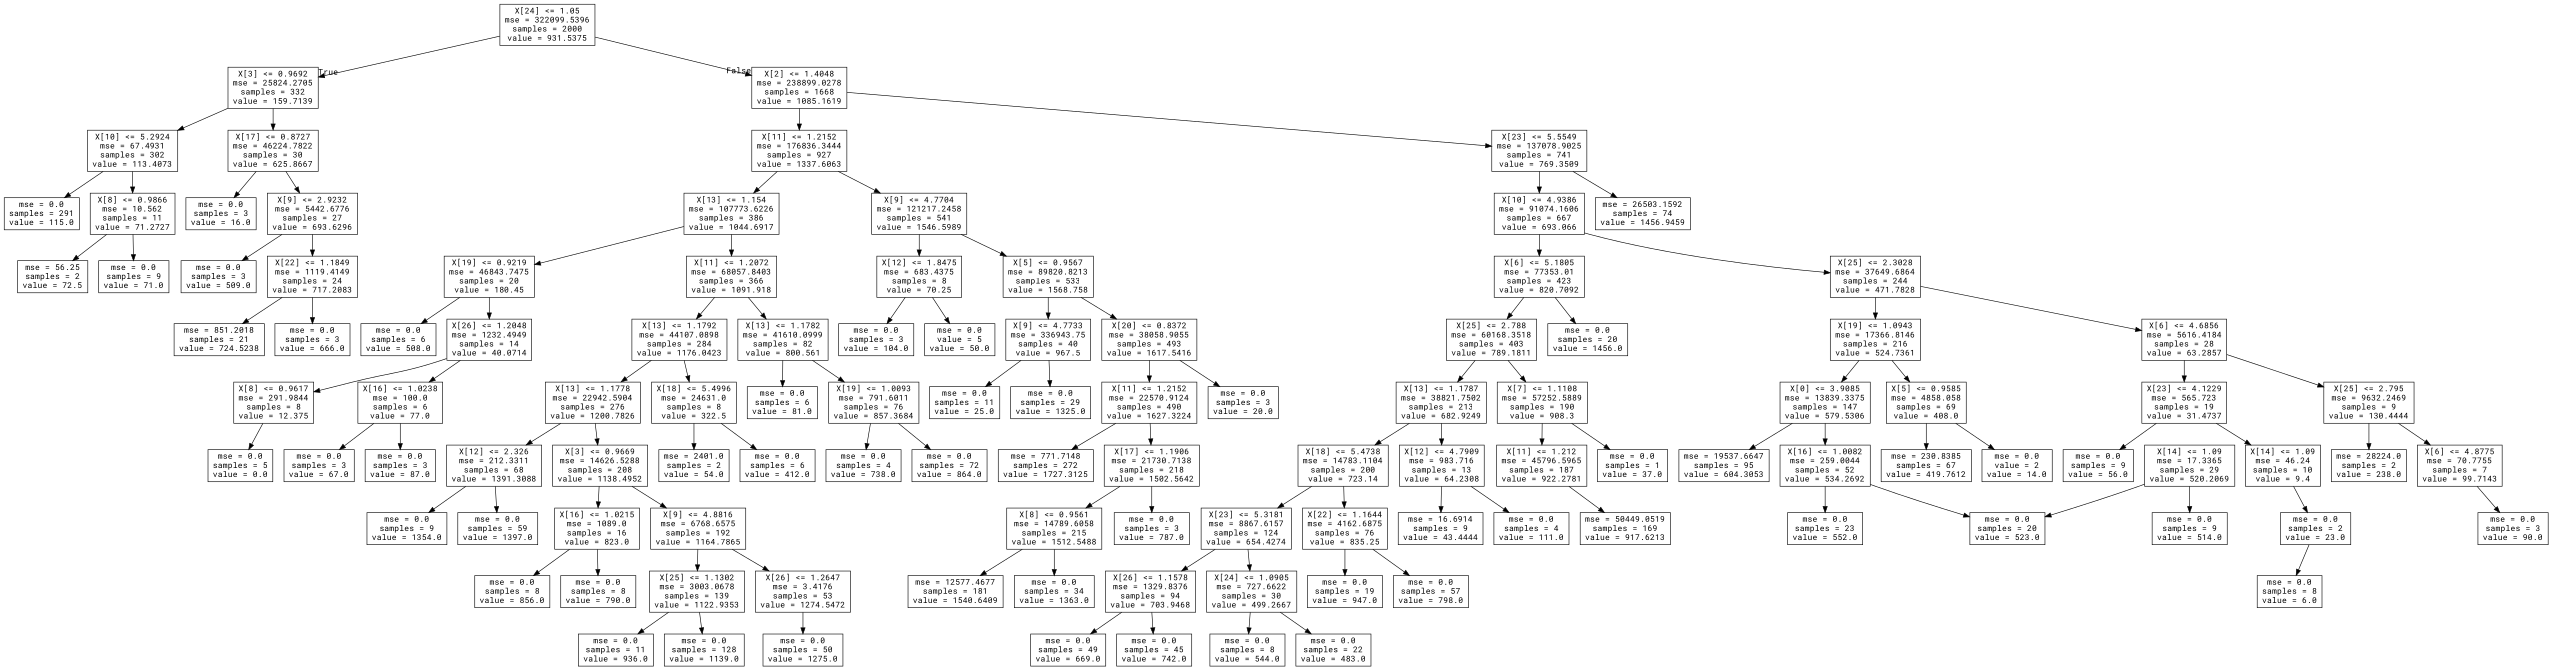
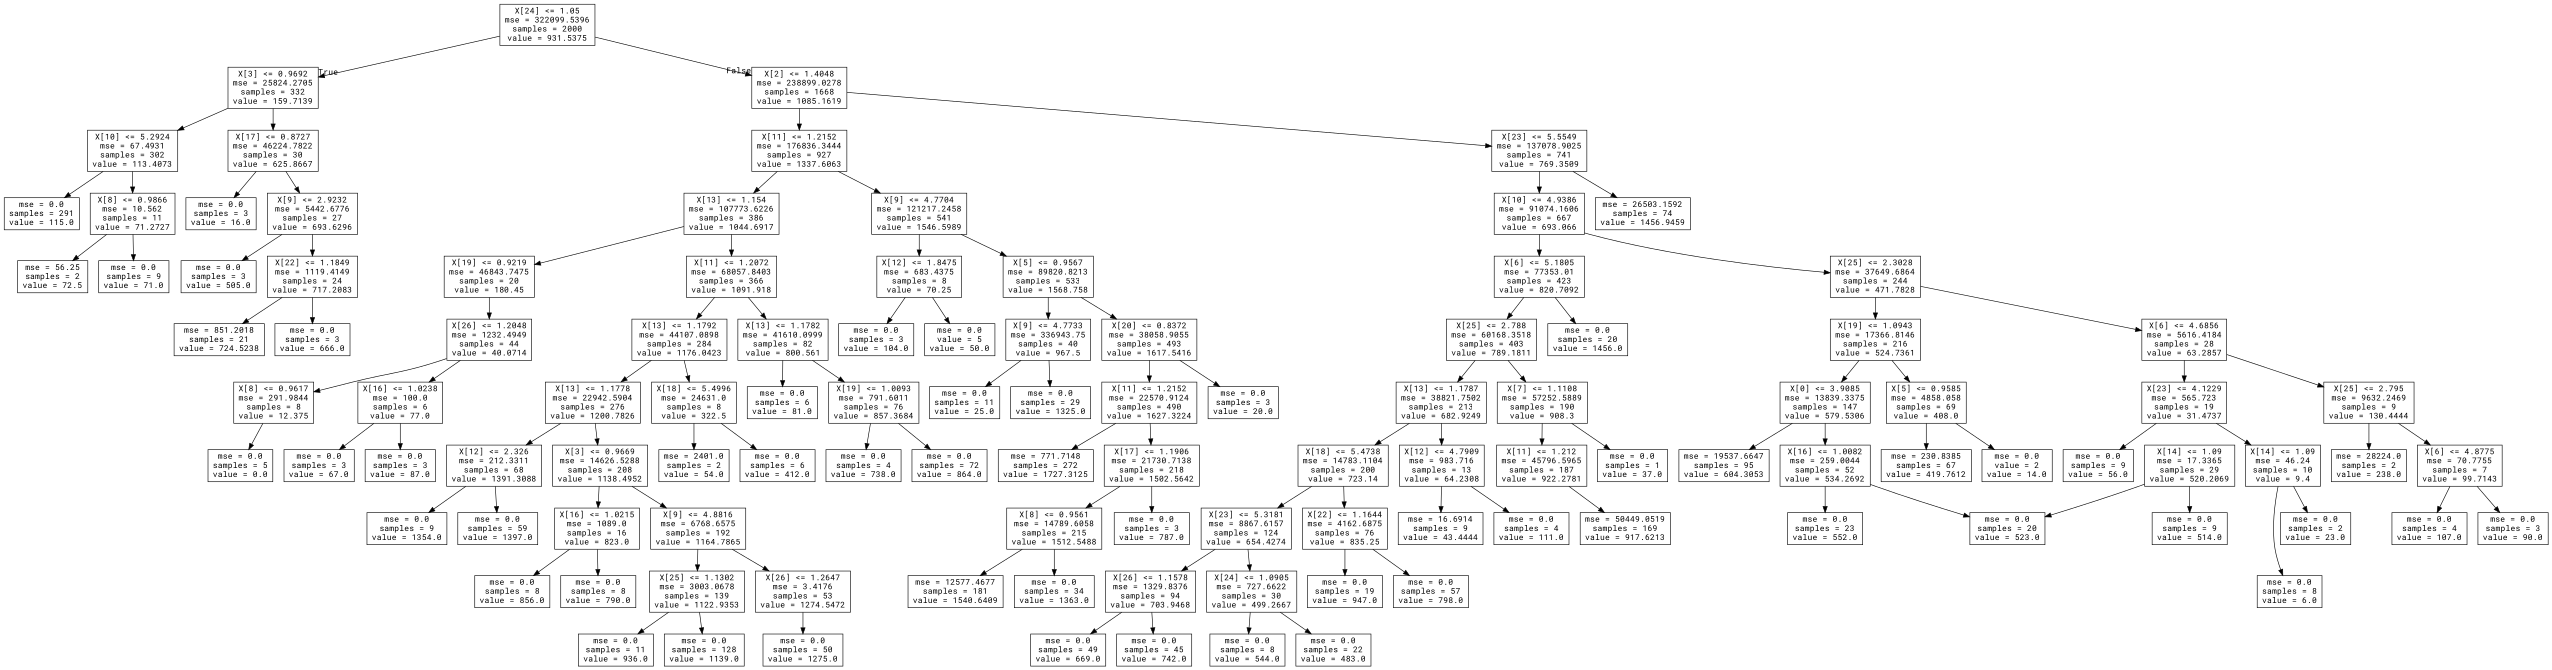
node "mse = 0.0 samples = 3 value = 509.0": label "mse = 0.0 samples = 3 value = 509.0" -> "mse = 0.0 samples = 3 value = 505.0"
node "mse = 0.0 samples = 6 value = 508.0": removed
node "X[26] <= 1.2048 mse = 1232.4949 samples = 14 value = 40.0714": label "X[26] <= 1.2048 mse = 1232.4949 samples = 14 value = 40.0714" -> "X[26] <= 1.2048 mse = 1232.4949 samples = 44 value = 40.0714"
node "mse = 0.0 samples = 4 value = 107.0": added
edge "mse = 0.0 samples = 2 value = 23.0" -> "mse = 0.0 samples = 8 value = 6.0": now "X[14] <= 1.09 mse = 46.24 samples = 10 value = 9.4" -> "mse = 0.0 samples = 8 value = 6.0"
